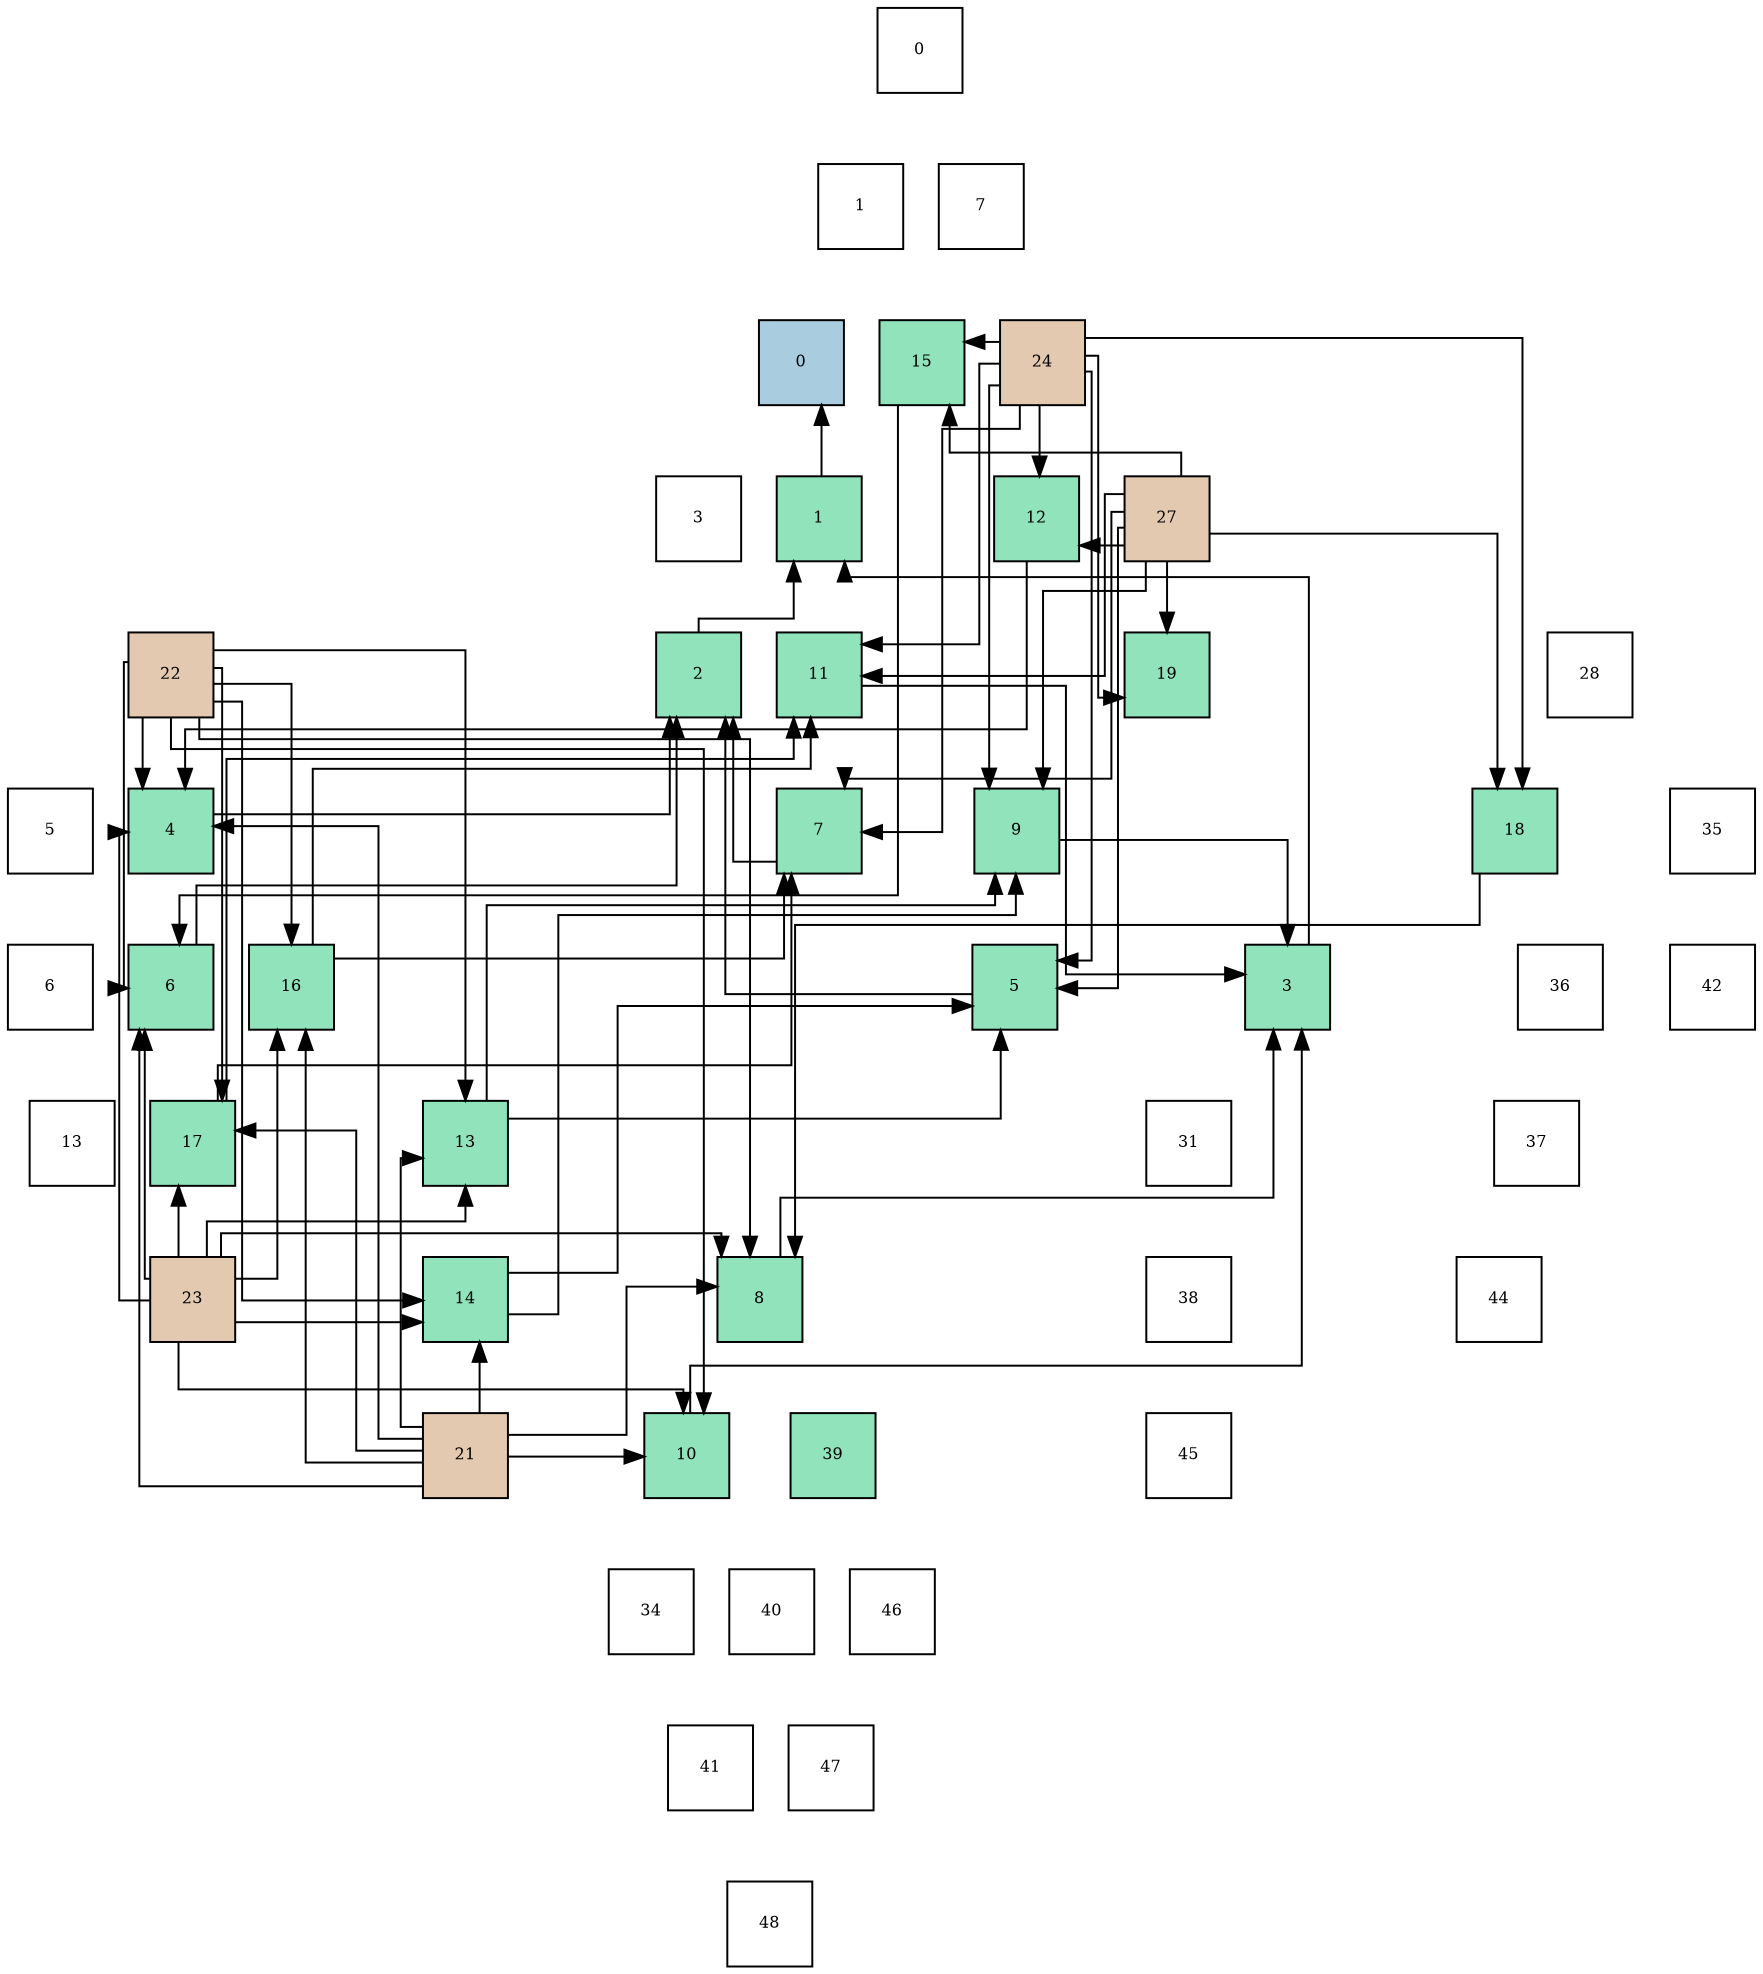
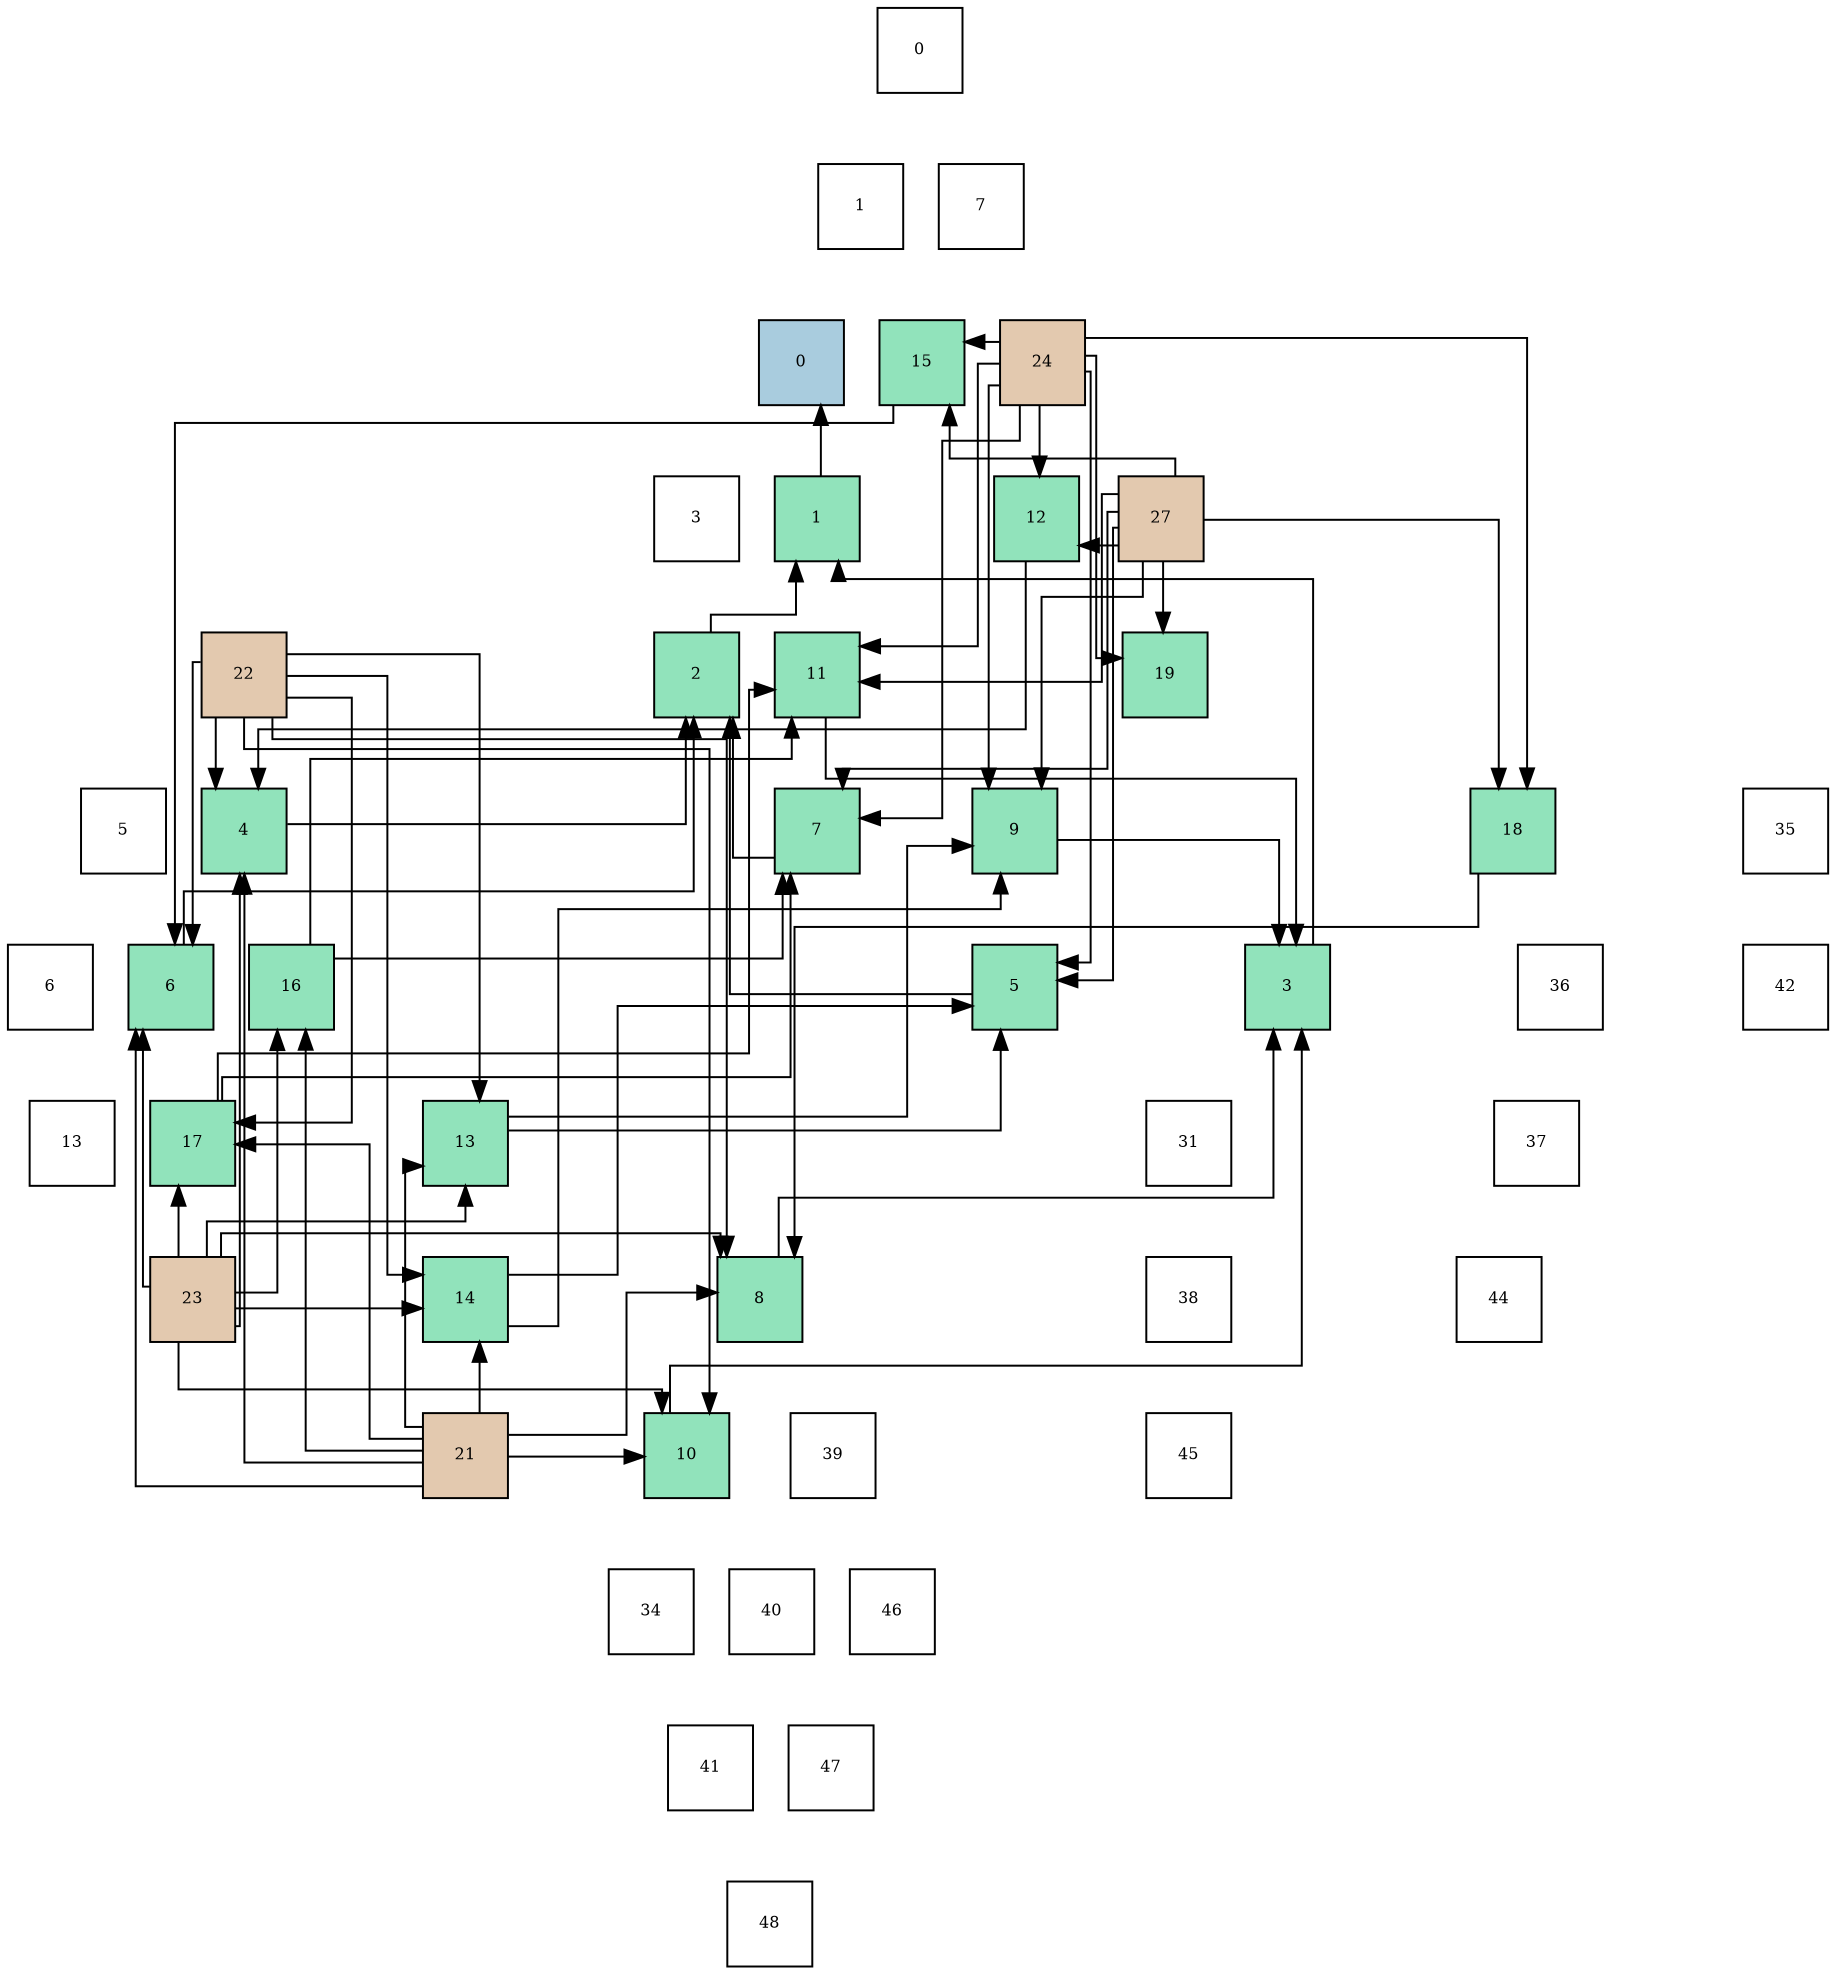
node "28": removed
edge "22" -> "16": removed
node "39": fillcolor #91e3bb -> #ffffff
